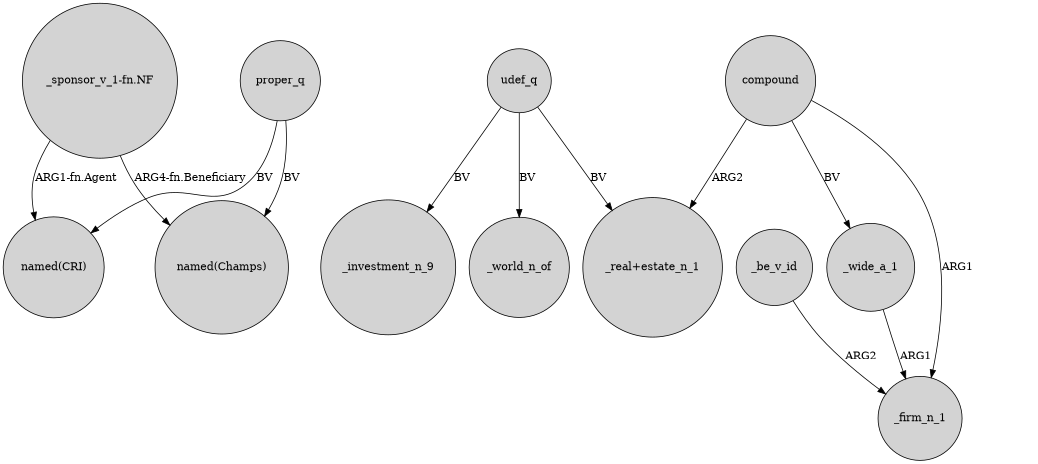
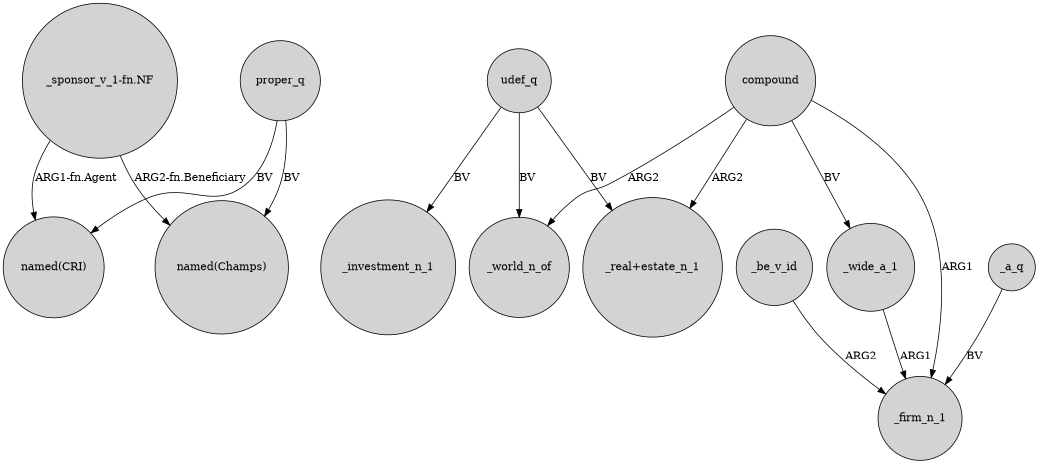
edge "compound" -> "_world_n_of": added, label "ARG2"
edge "_sponsor_v_1-fn.NF" -> "named(Champs)": label "ARG4-fn.Beneficiary" -> "ARG2-fn.Beneficiary"
node "_investment_n_9": label "_investment_n_9" -> "_investment_n_1"
node "_a_q": added
